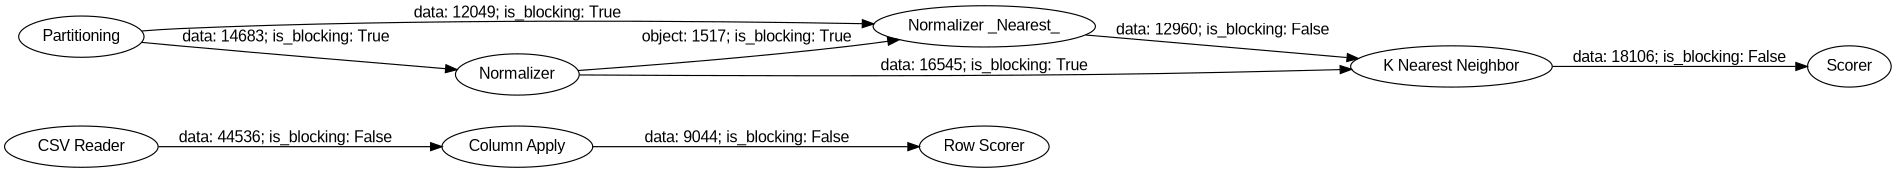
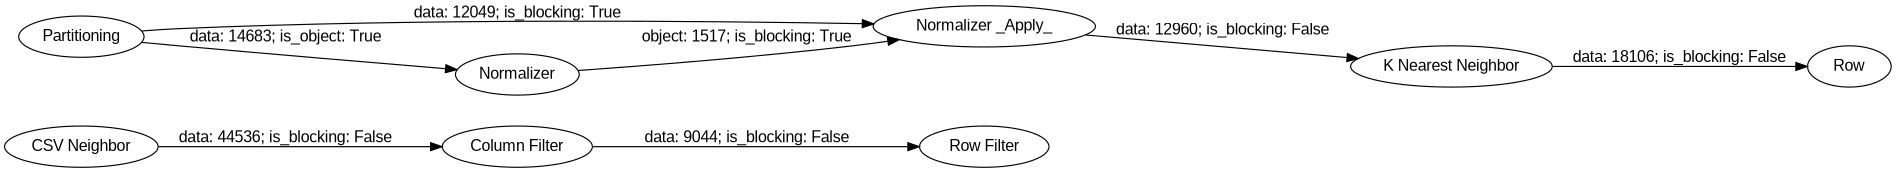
node "Normalizer _Nearest_": label "Normalizer _Nearest_" -> "Normalizer _Apply_"
edge "Partitioning" -> "Normalizer": label "data: 14683; is_blocking: True" -> "data: 14683; is_object: True"
node "Scorer": label "Scorer" -> "Row"
edge "Normalizer" -> "K Nearest Neighbor": removed, label "data: 16545; is_blocking: True"
node "CSV Reader": label "CSV Reader" -> "CSV Neighbor"
node "Column Apply": label "Column Apply" -> "Column Filter"
node "Row Scorer": label "Row Scorer" -> "Row Filter"
